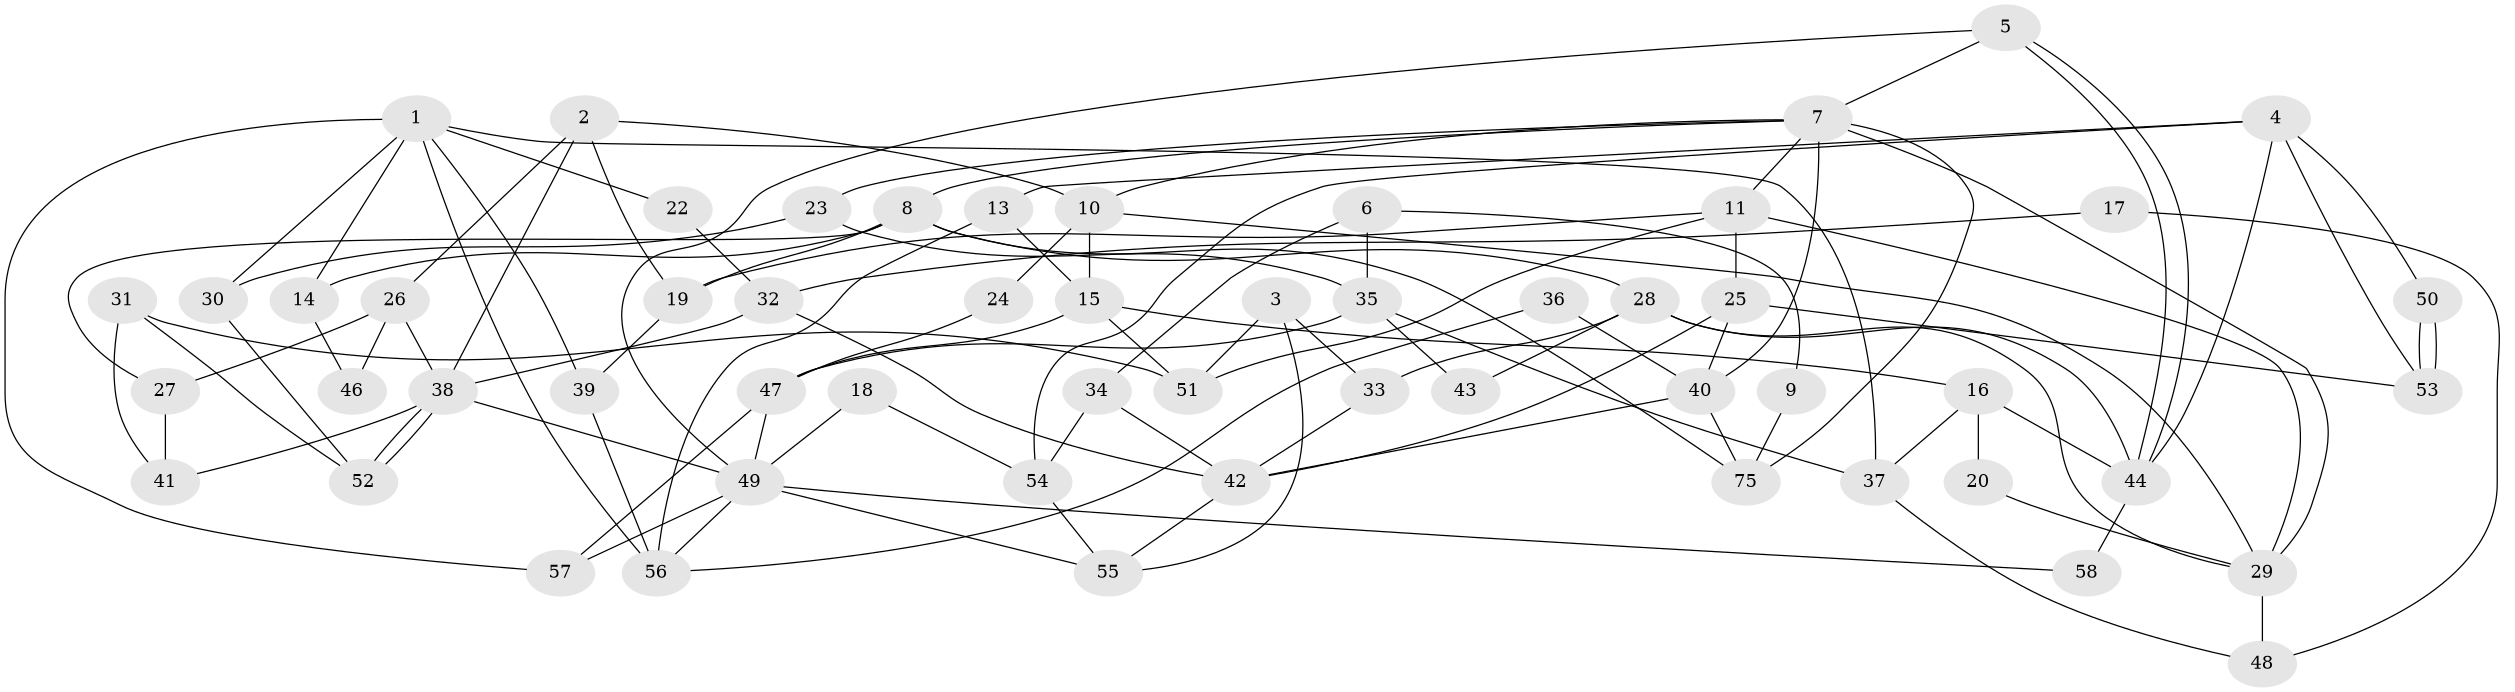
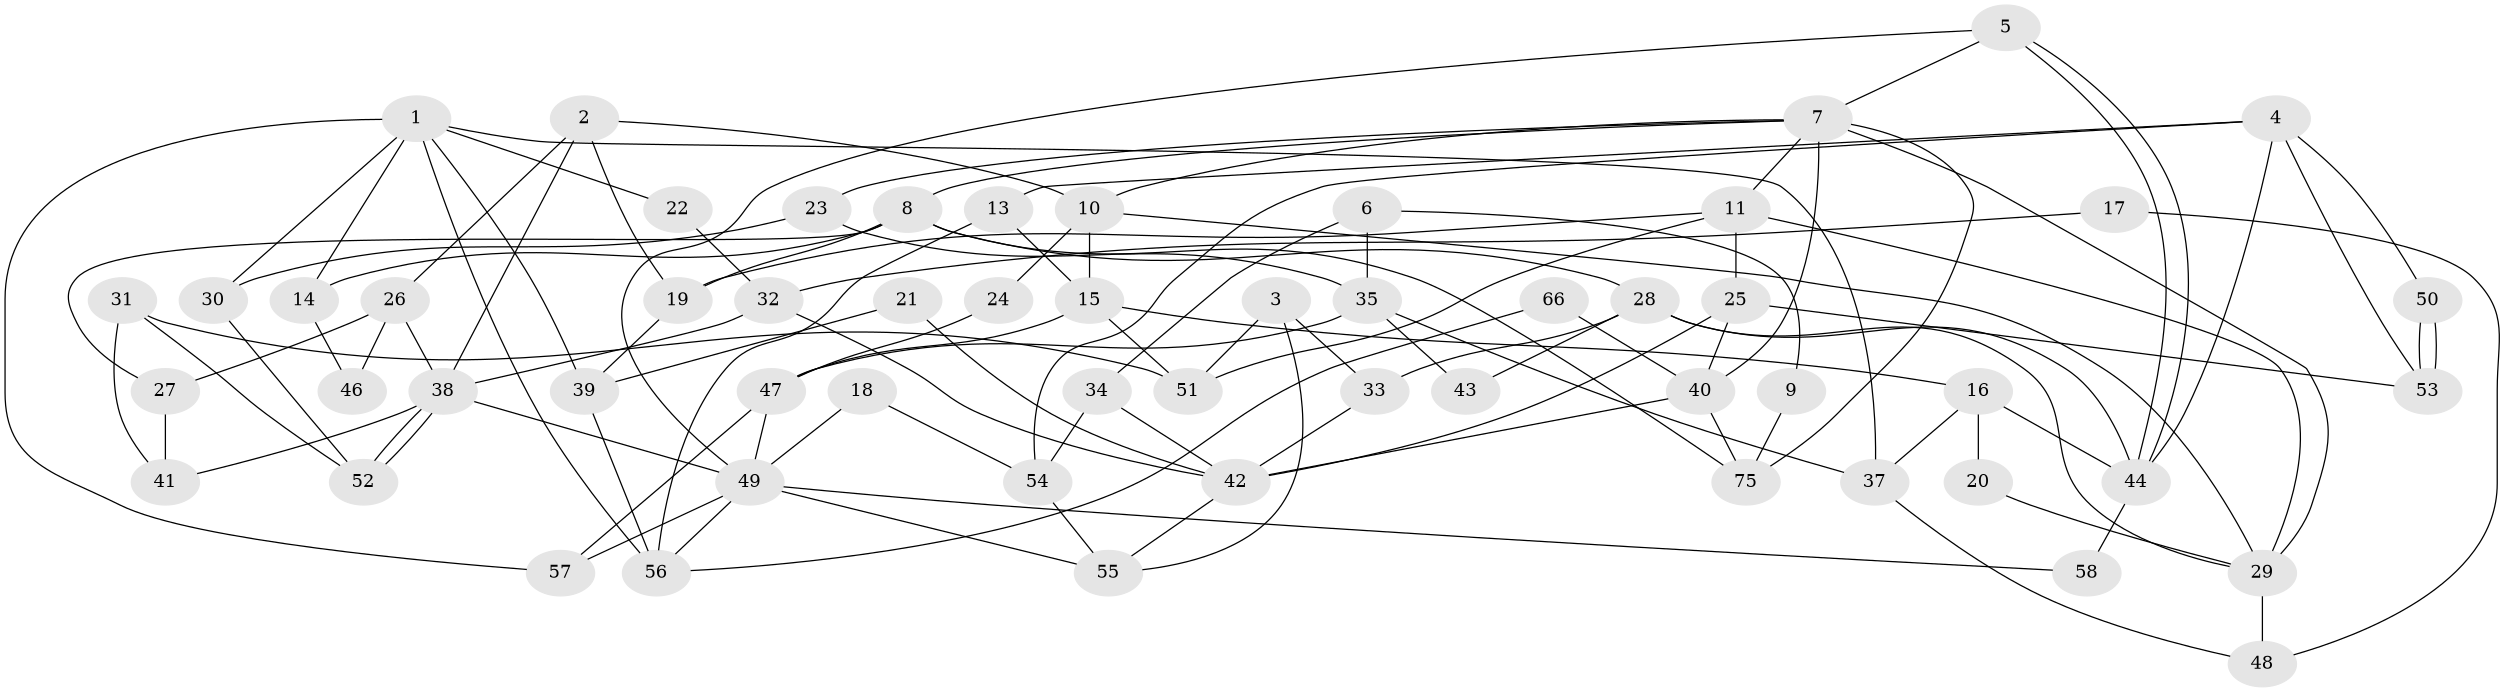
node "21": added
node "36": label "36" -> "66"
